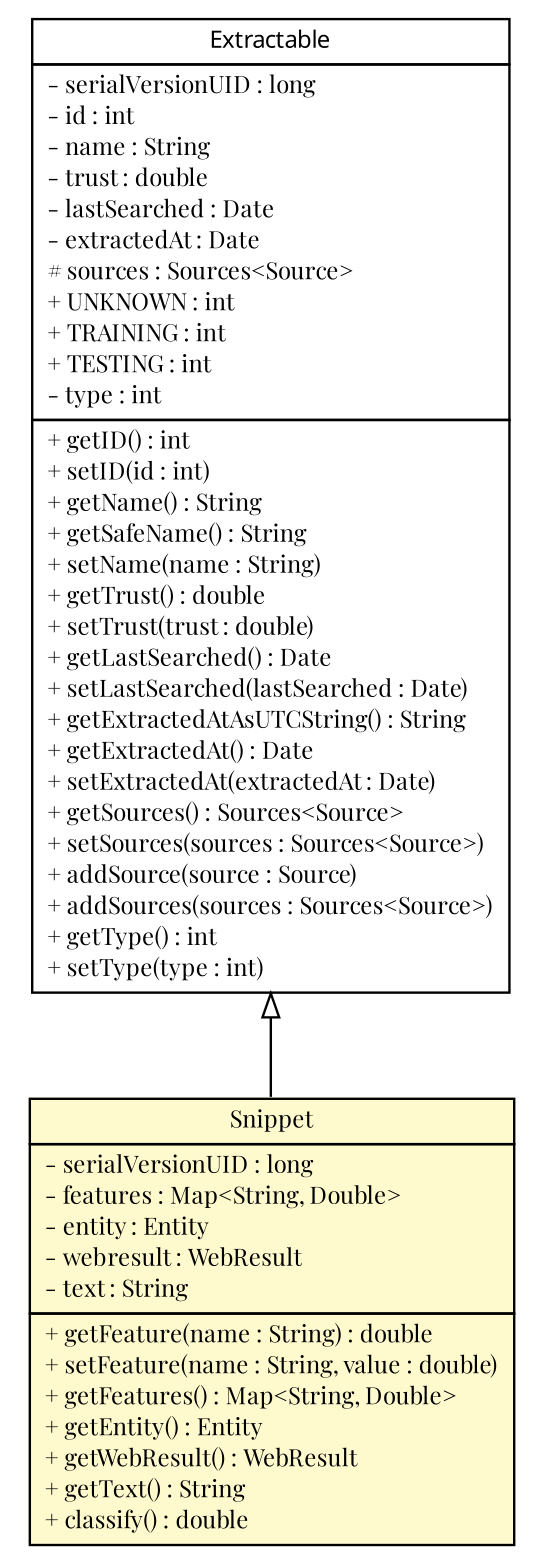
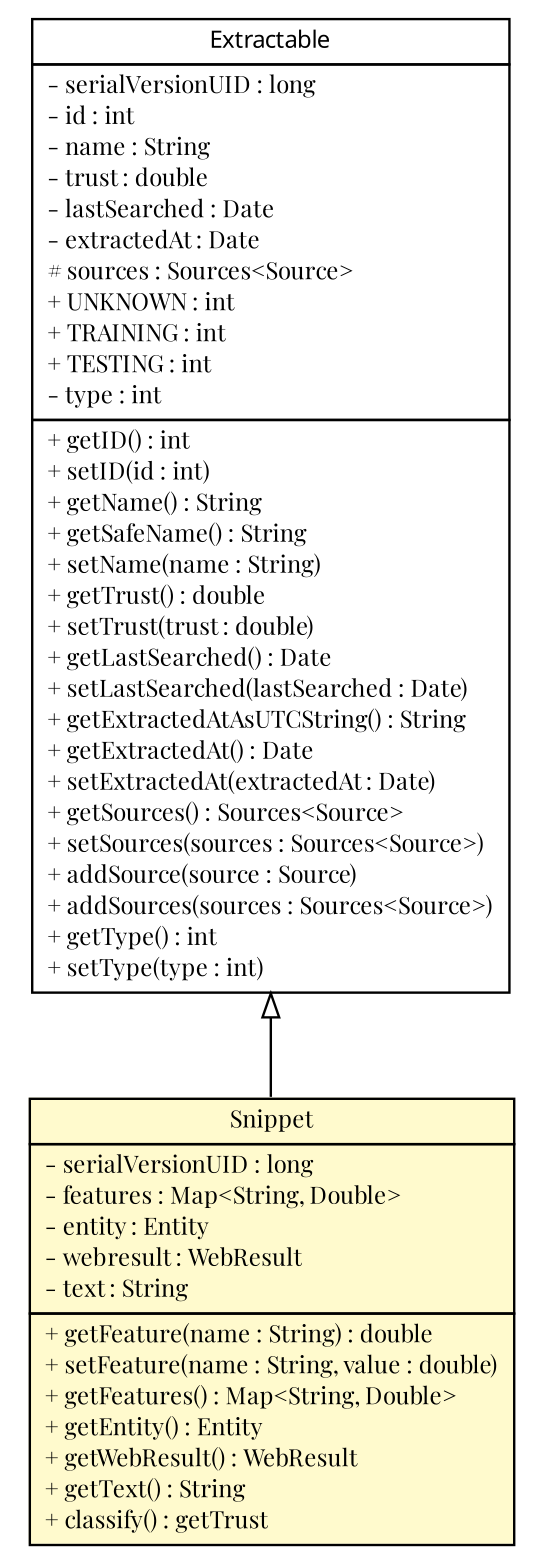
node "Snippet": text "+ classify() : double" -> "+ classify() : getTrust"
